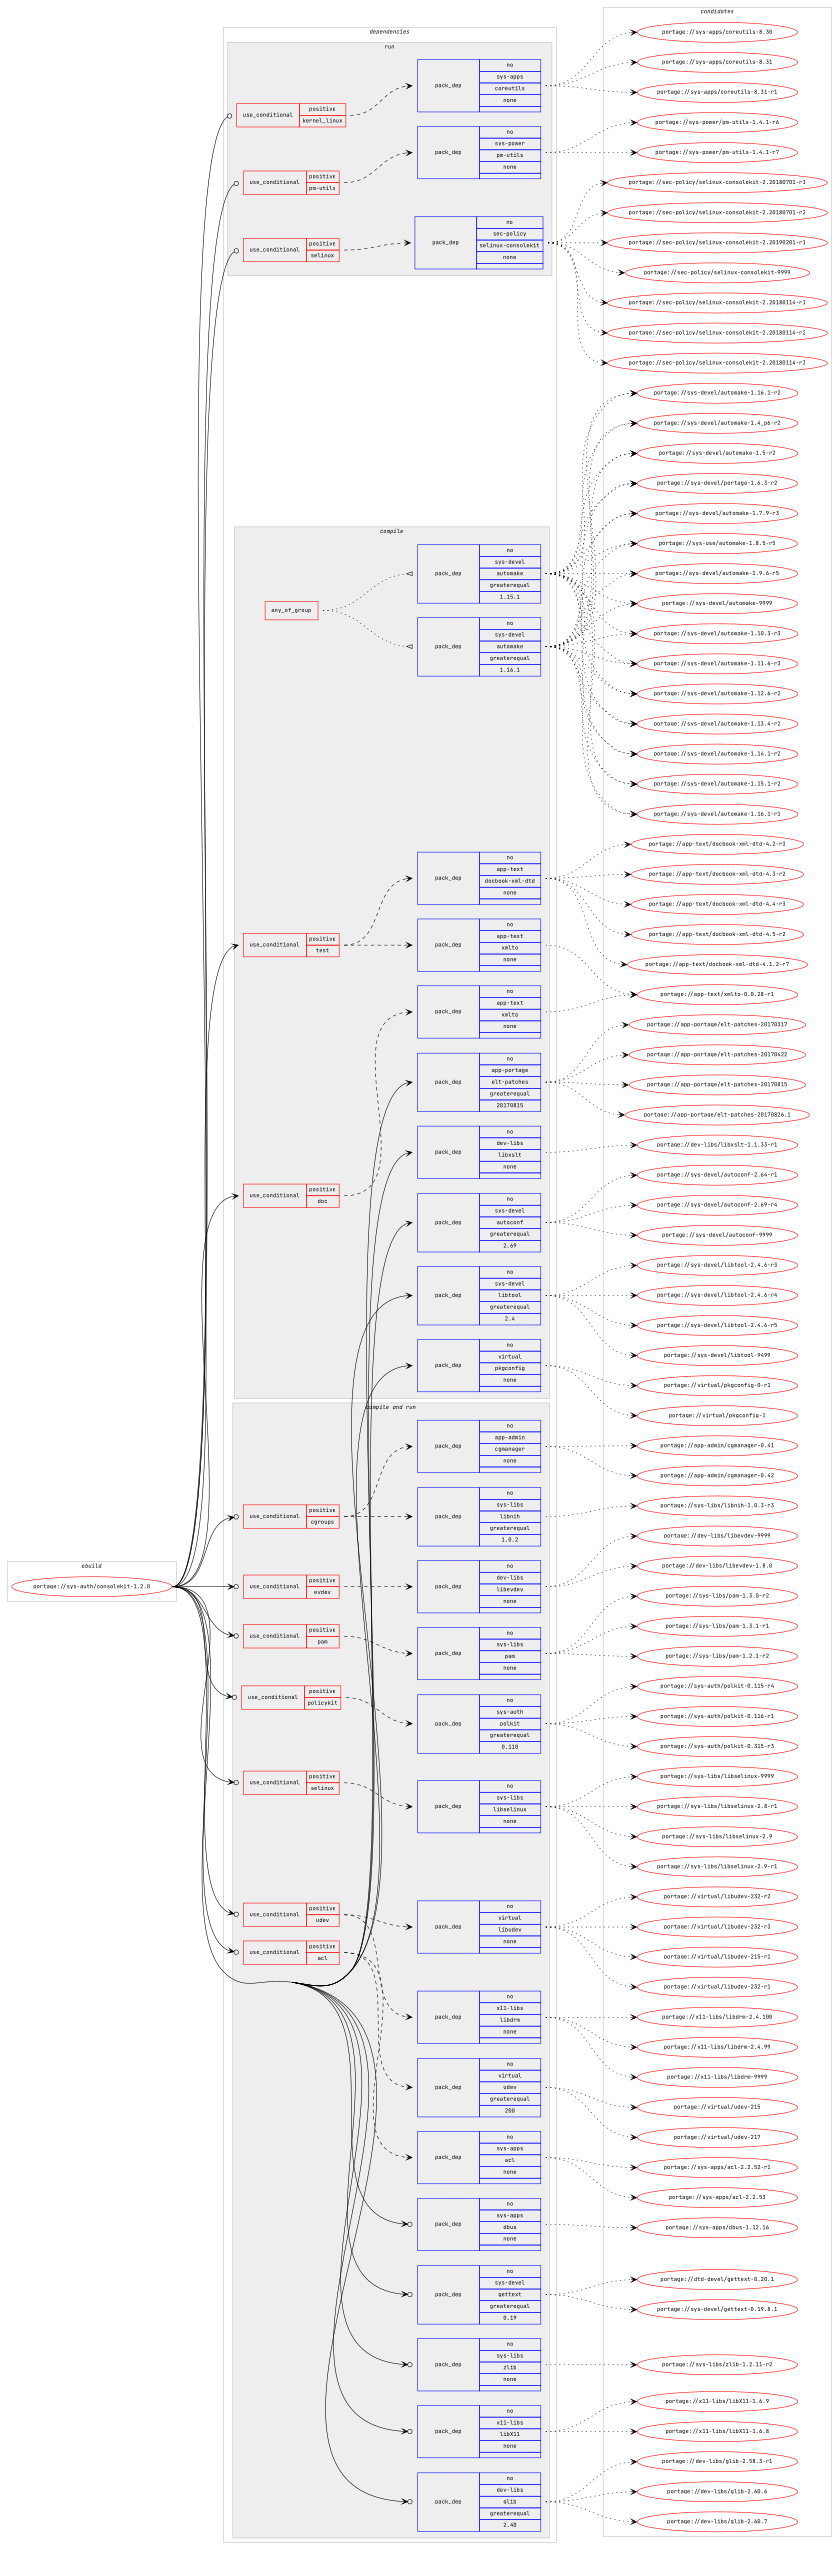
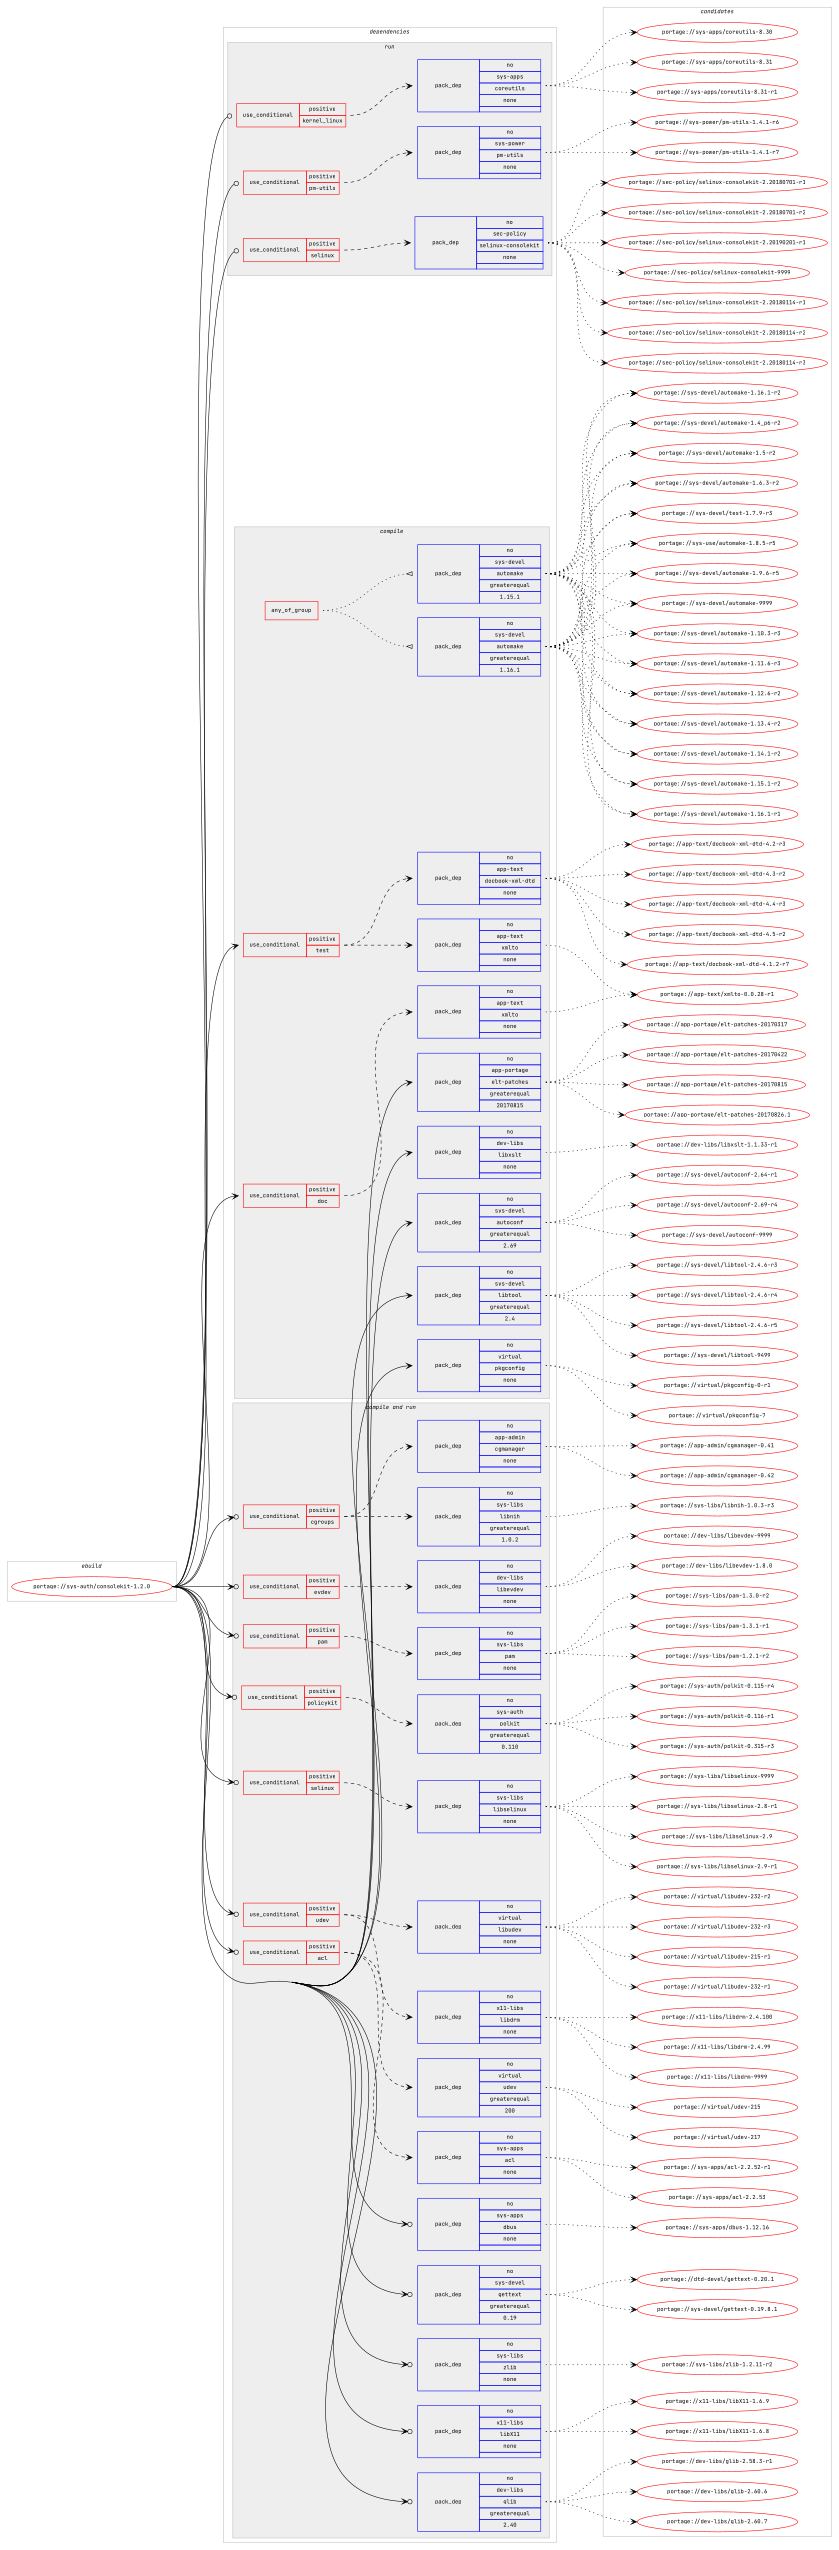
node "portage://sys-devel/portage-1.6.3-r2": label "portage://sys-devel/portage-1.6.3-r2" -> "portage://sys-devel/automake-1.6.3-r2"
node "portage://sys-devel/automake-1.7.9-r3": label "portage://sys-devel/automake-1.7.9-r3" -> "portage://sys-devel/test-1.7.9-r3"
node "portage://virtual/pkgconfig-1": label "portage://virtual/pkgconfig-1" -> "portage://virtual/pkgconfig-7"
